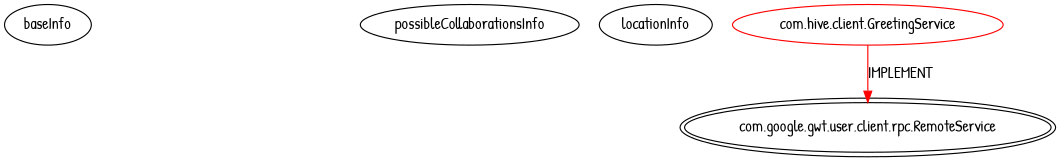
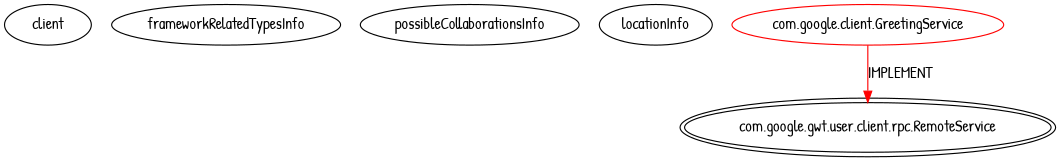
node "baseInfo": label "baseInfo" -> "client"
node "frameworkRelatedTypesInfo": added
node "com.hive.client.GreetingService": label "com.hive.client.GreetingService" -> "com.google.client.GreetingService"
